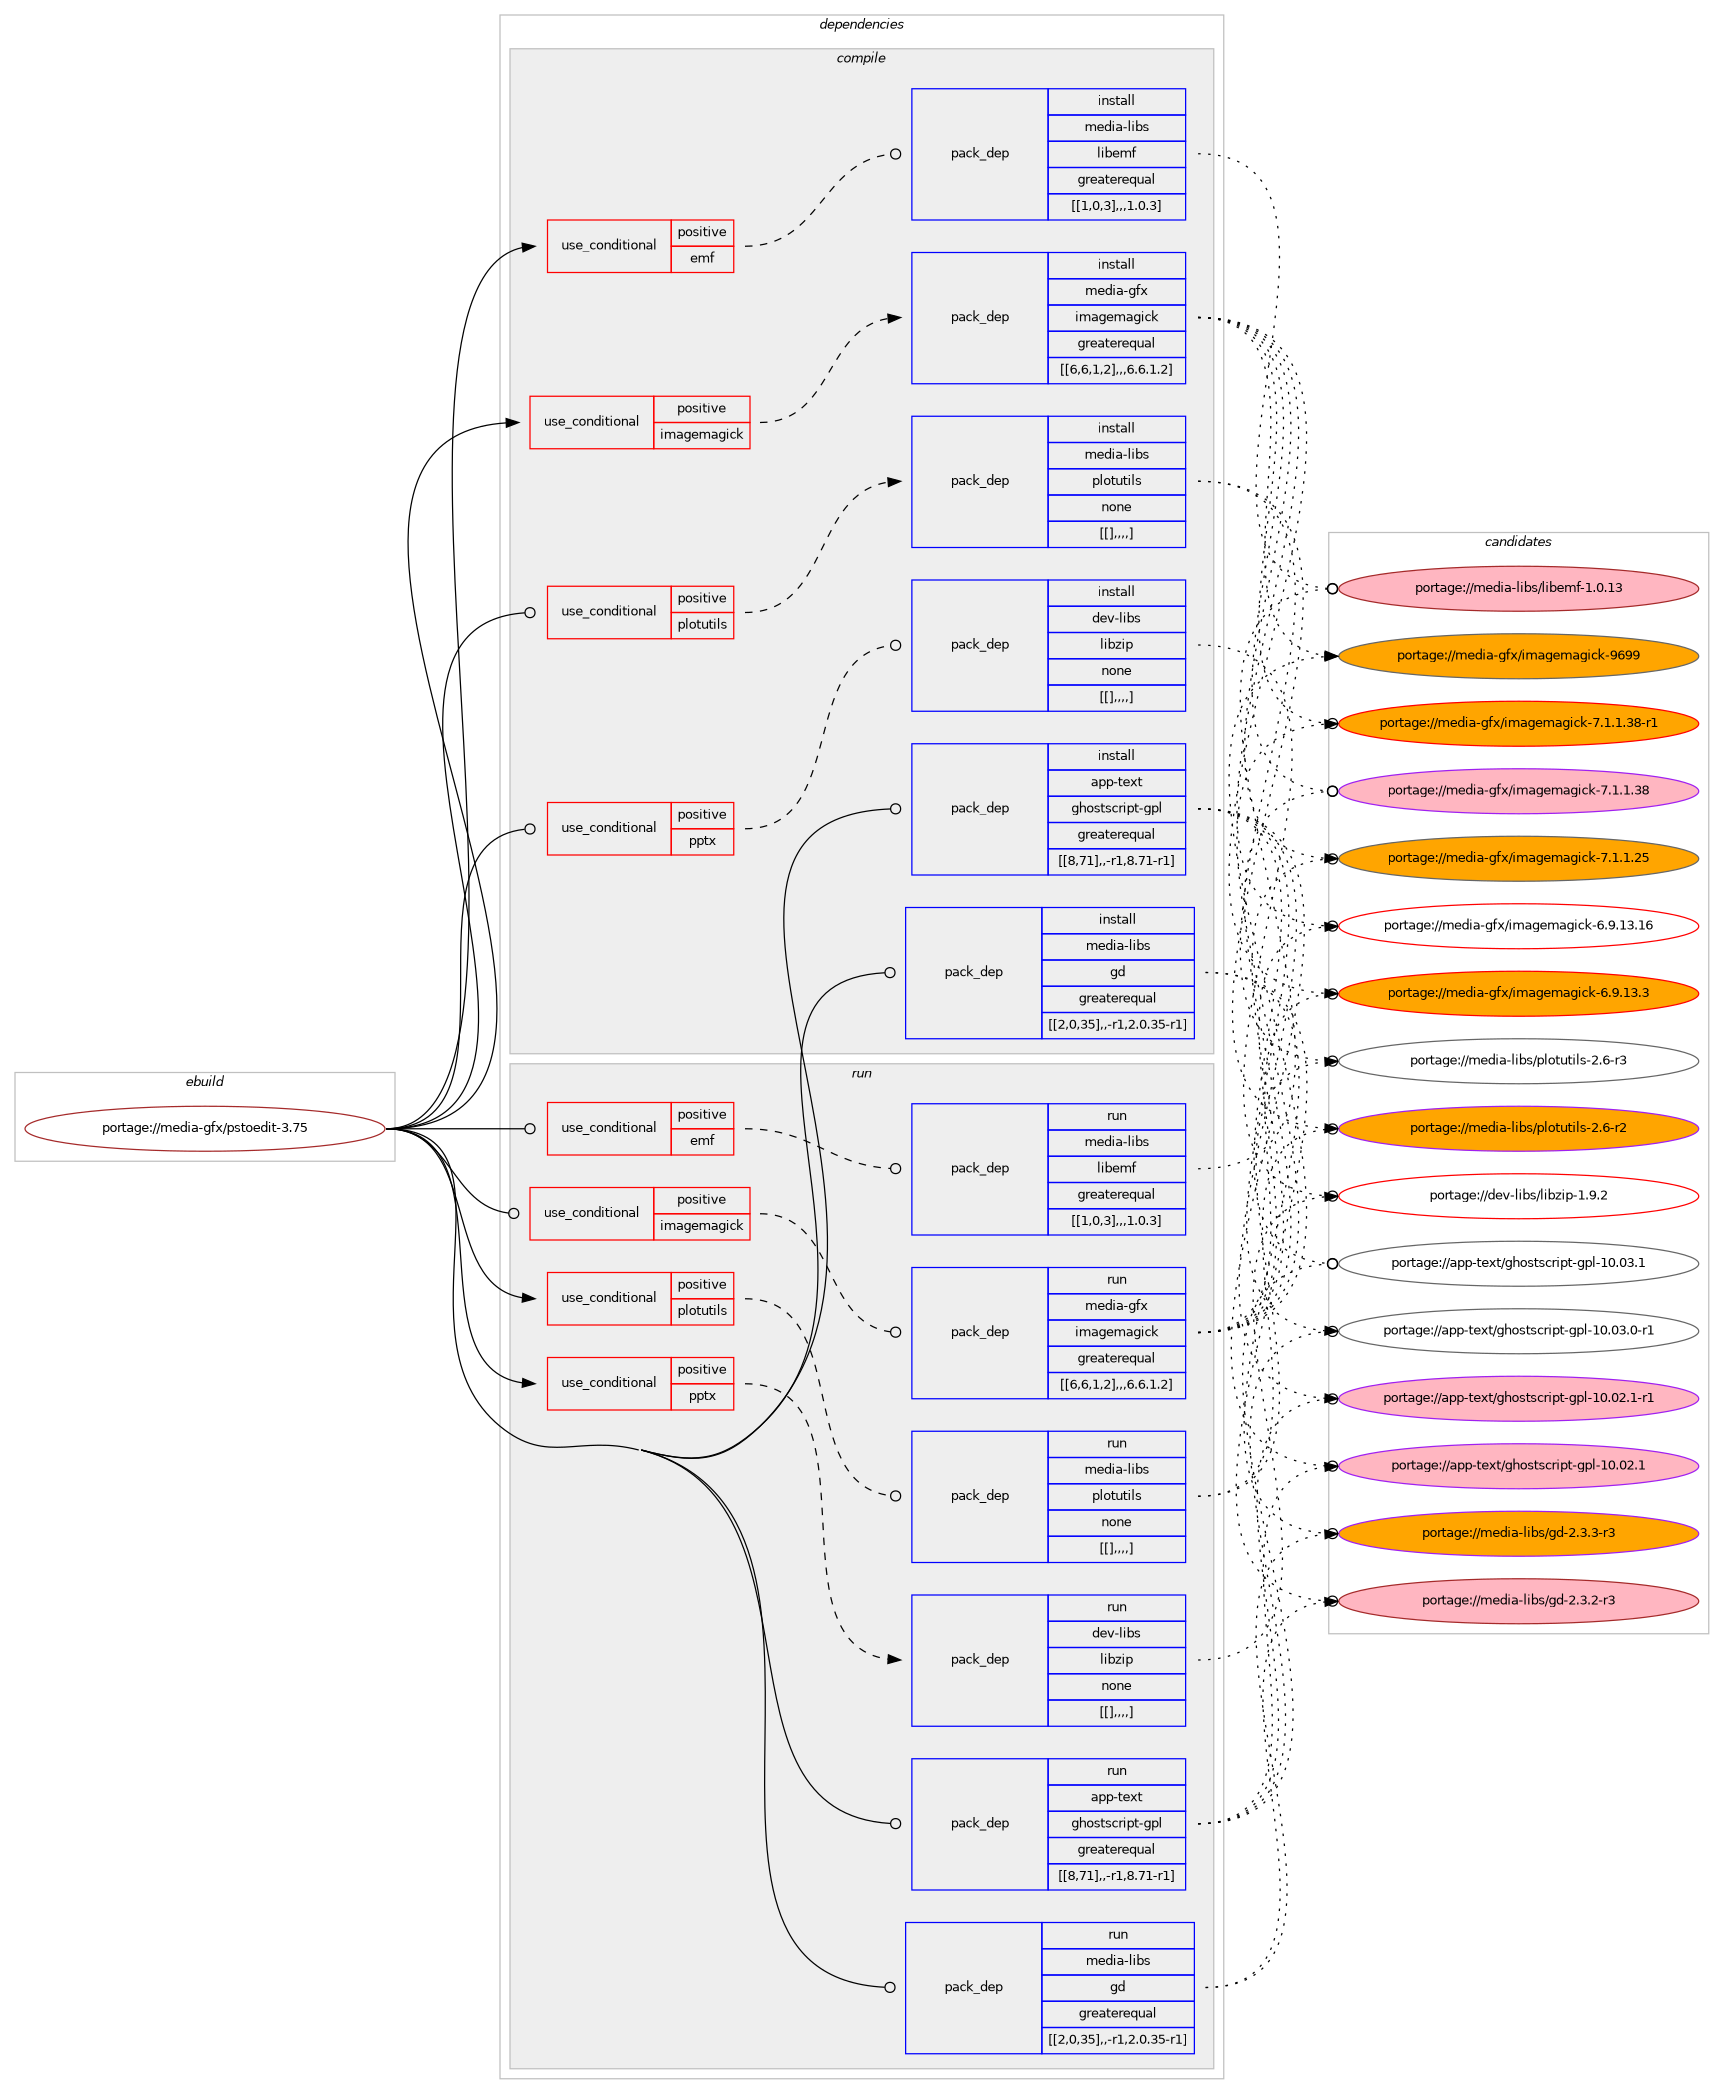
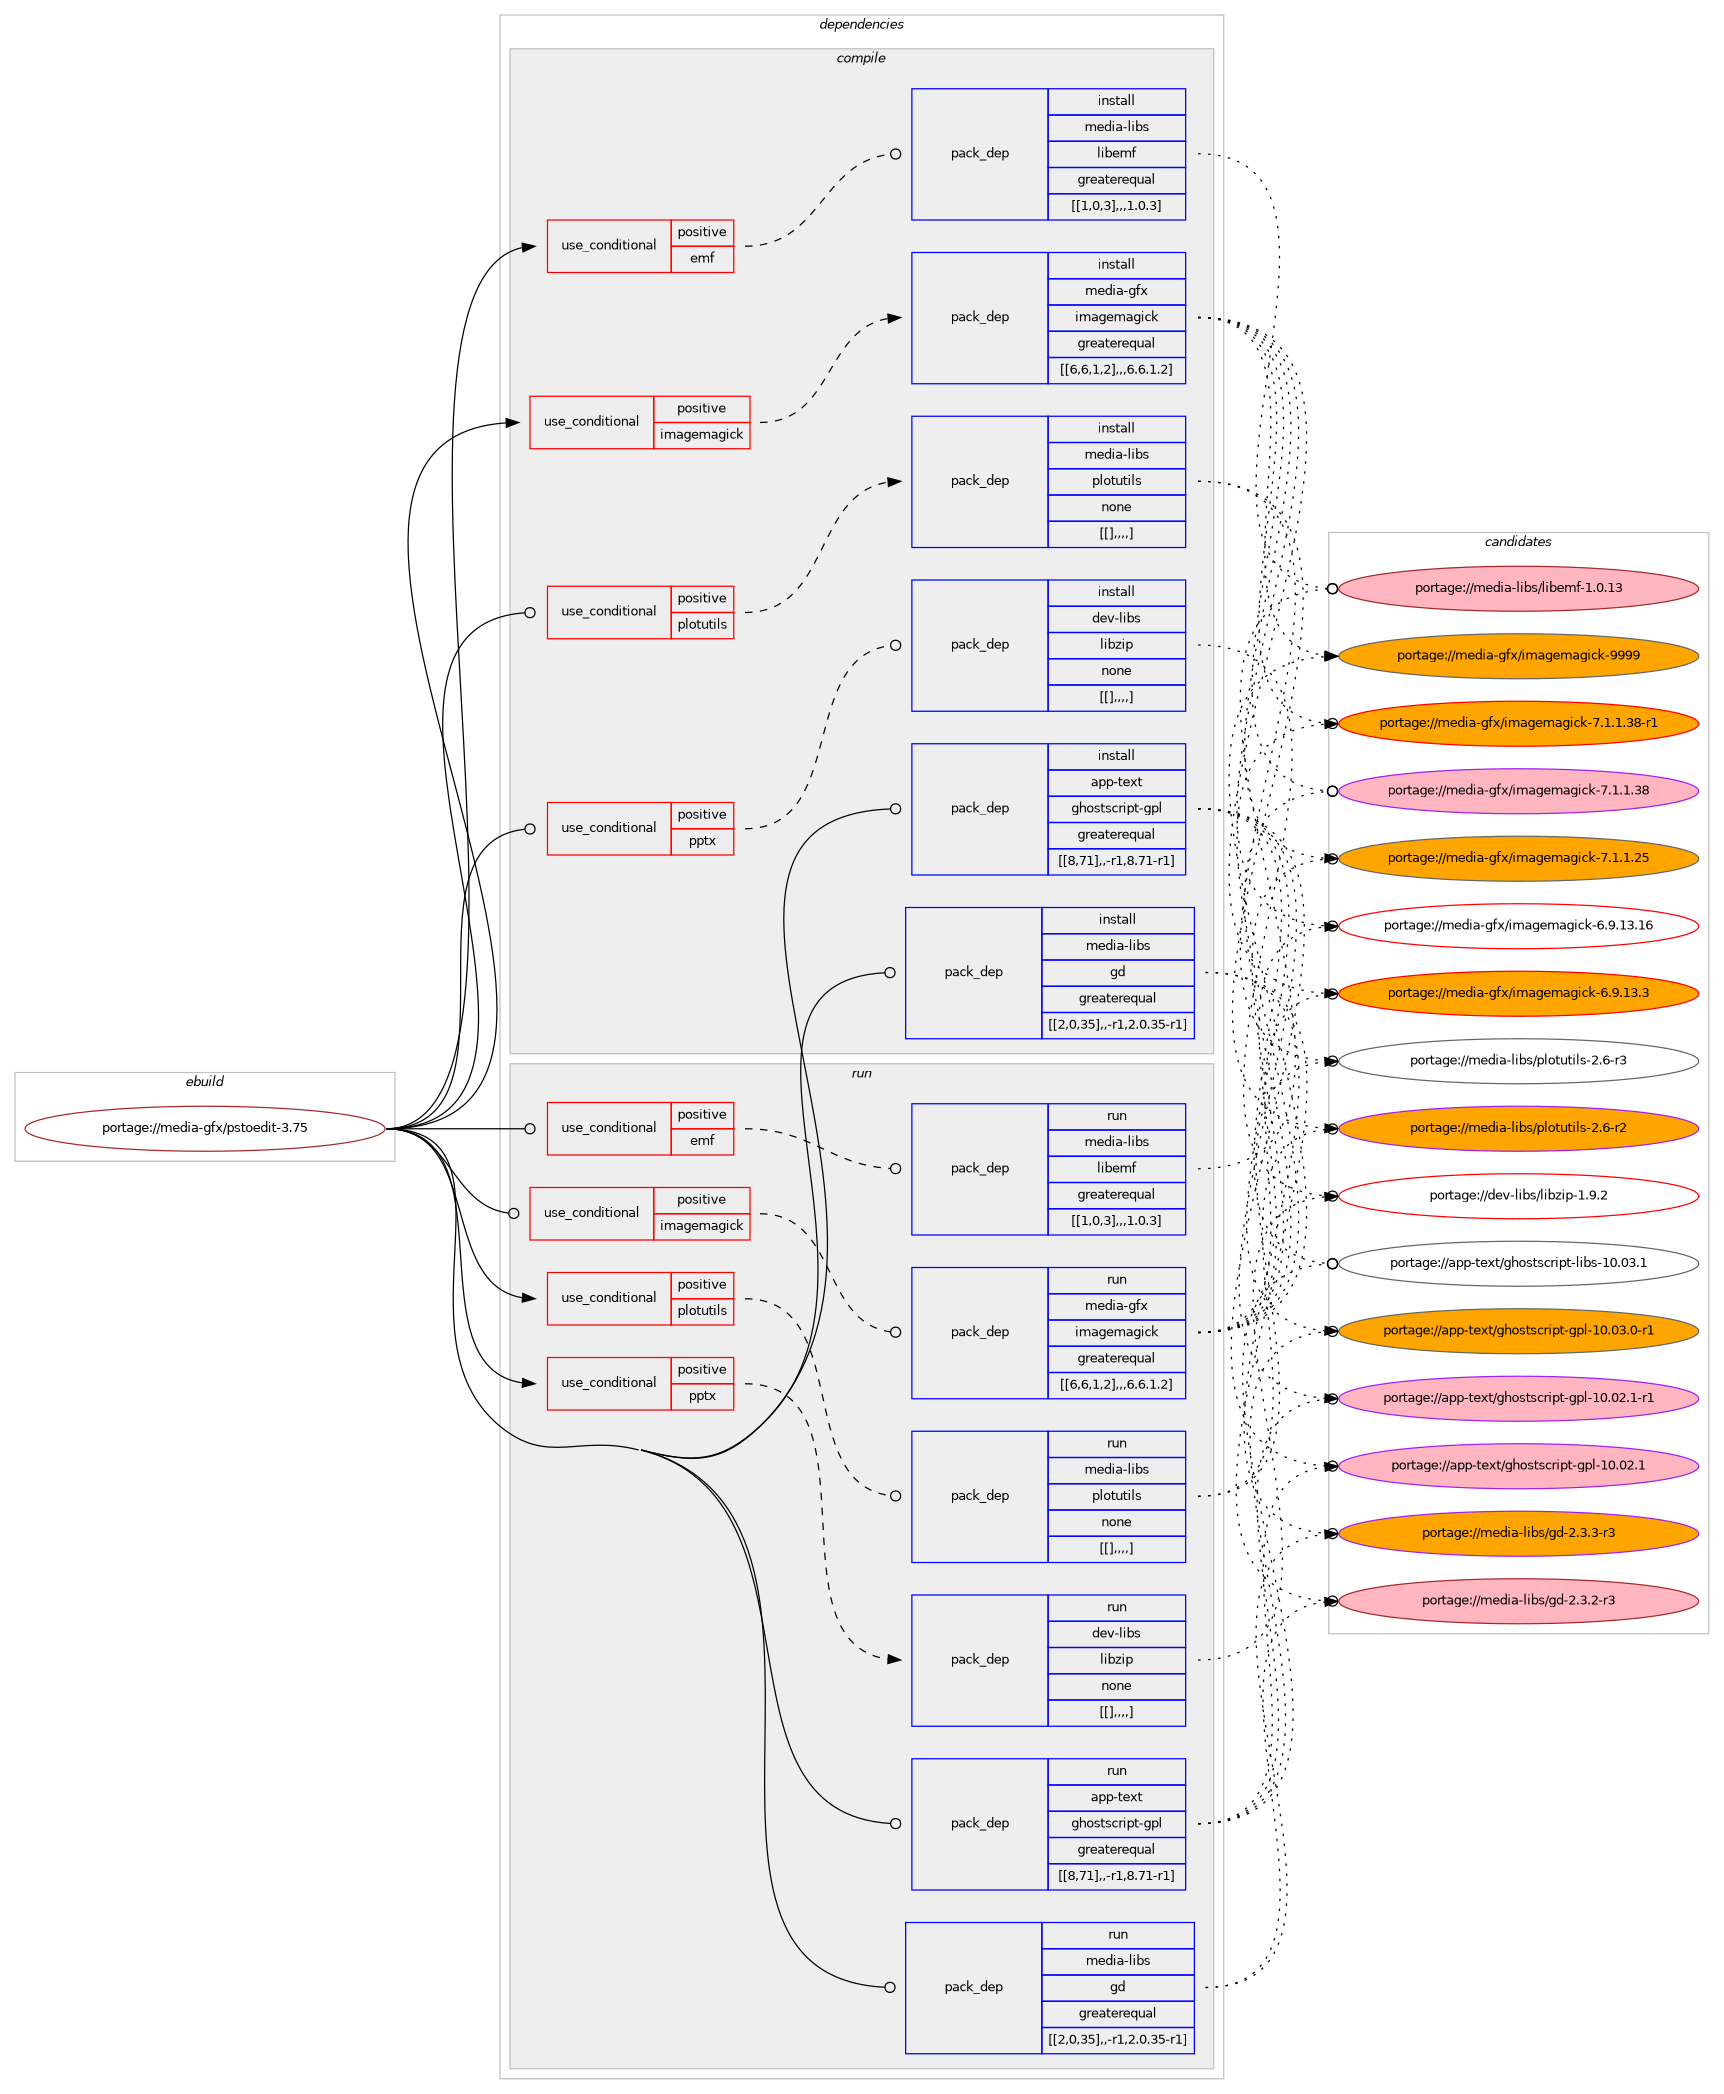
node "portage://media-gfx/imagemagick-9699": label "portage://media-gfx/imagemagick-9699" -> "portage://media-gfx/imagemagick-9999"
node "portage://app-text/ghostscript-gpl-10.03.1": label "portage://app-text/ghostscript-gpl-10.03.1" -> "portage://app-text/ghostscript-libs-10.03.1"
node "portage://app-text/ghostscript-gpl-10.03.0-r1": fillcolor white -> orange
